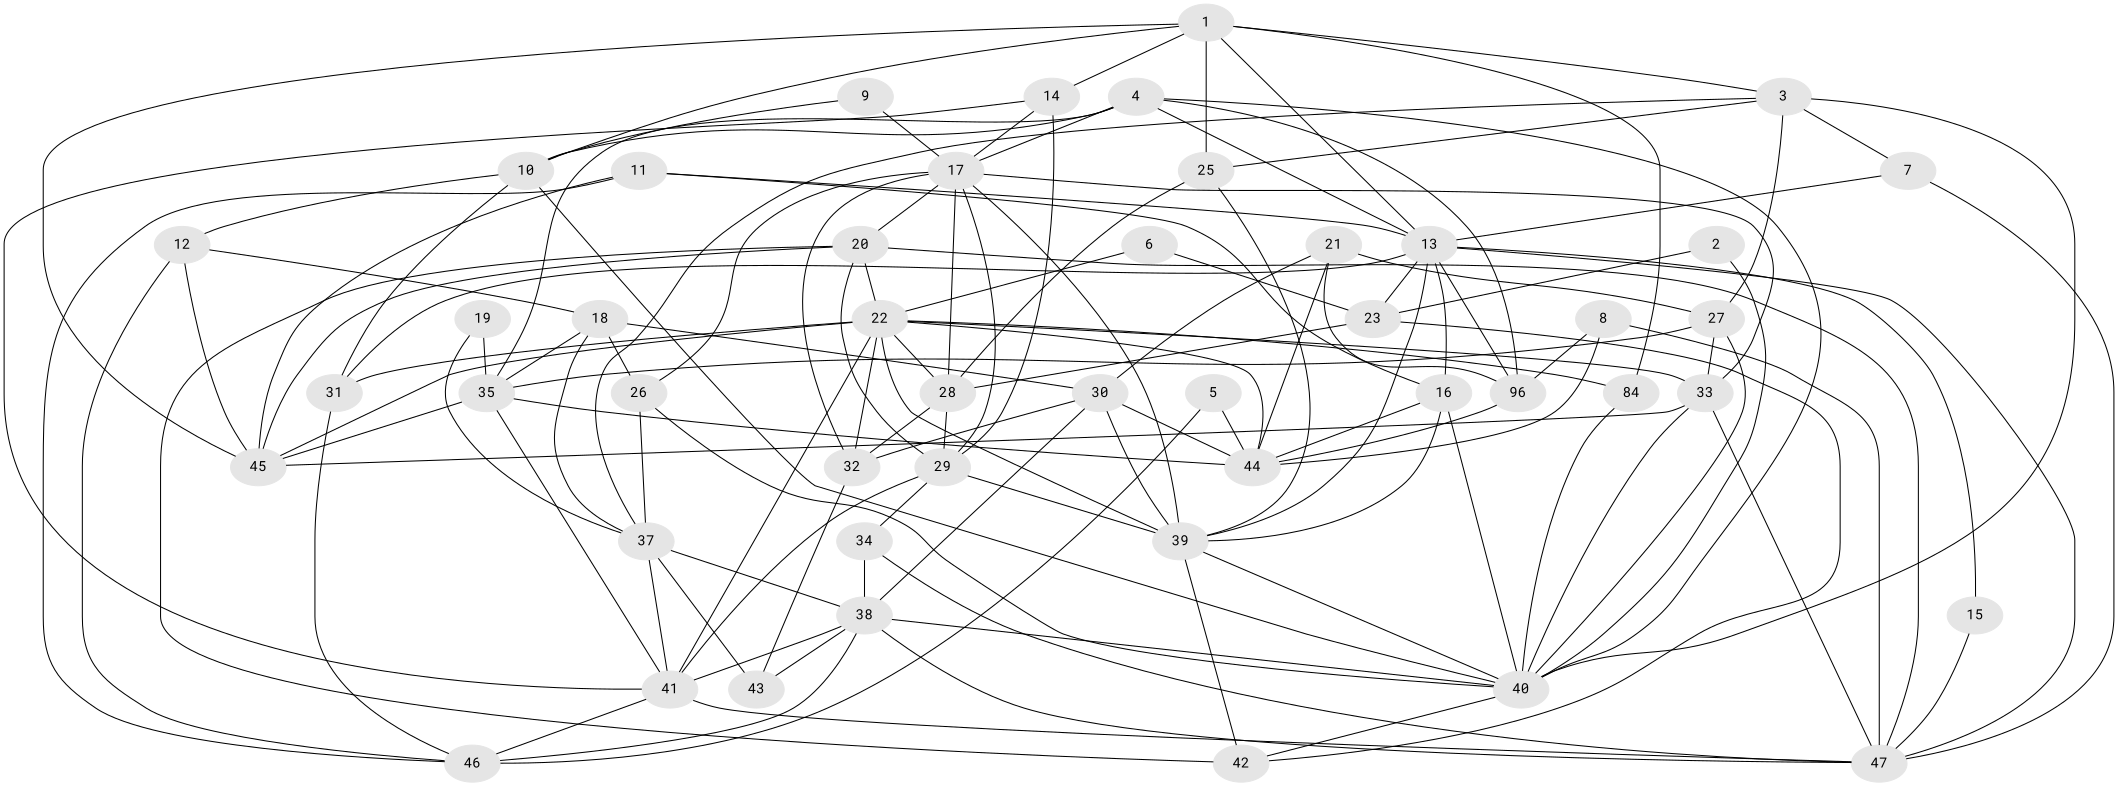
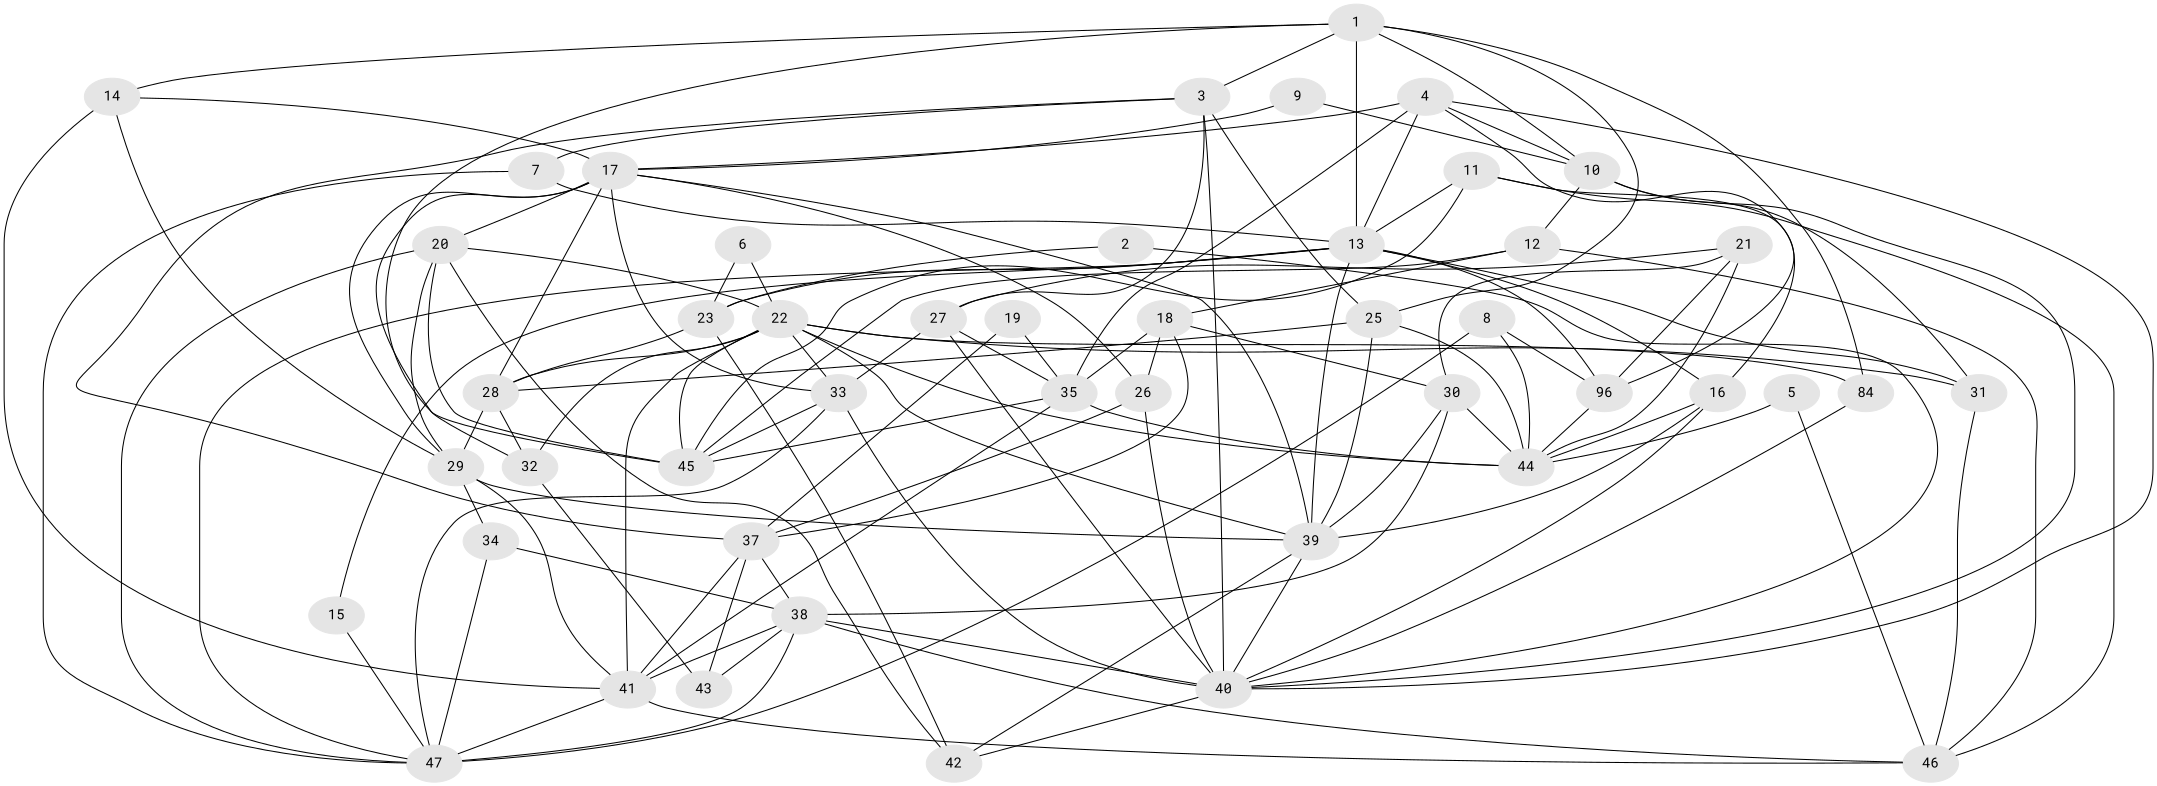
edge "25" -- "44": added
edge "30" -- "32": removed
